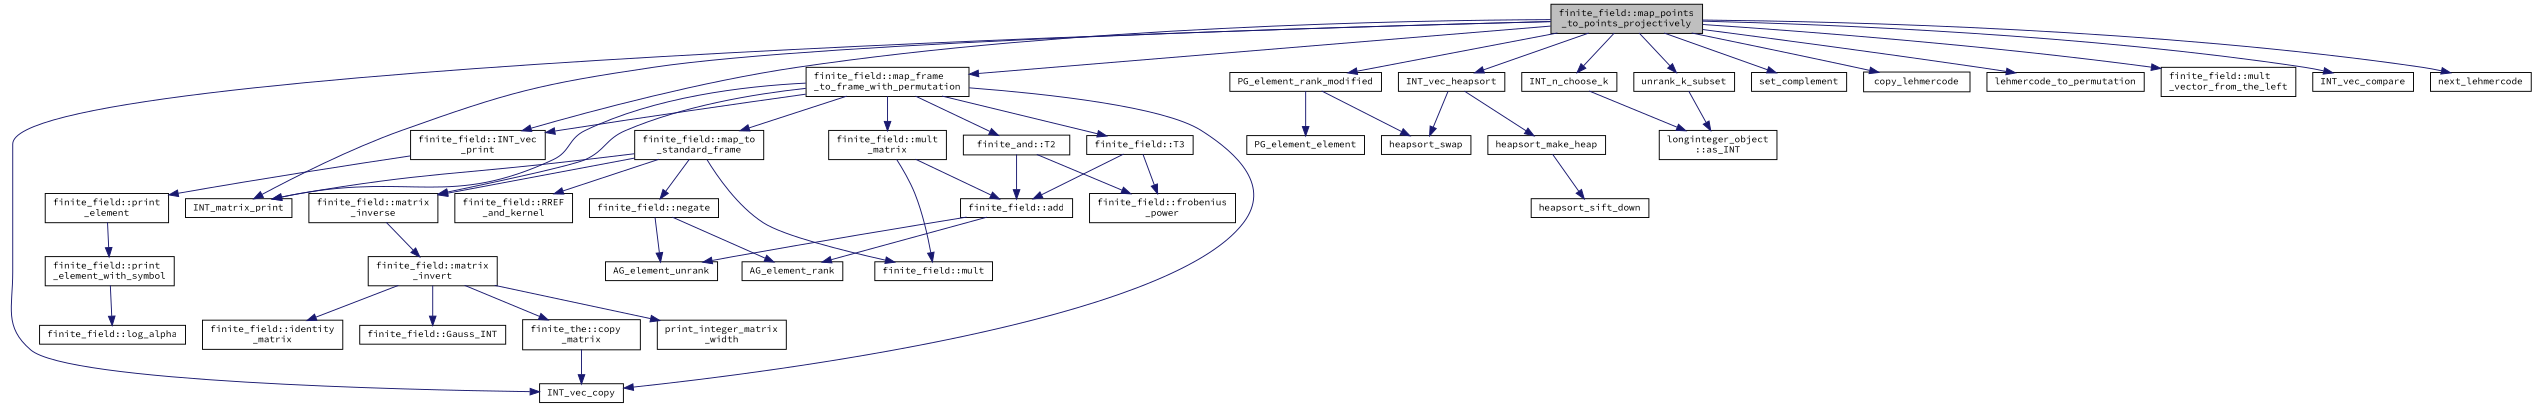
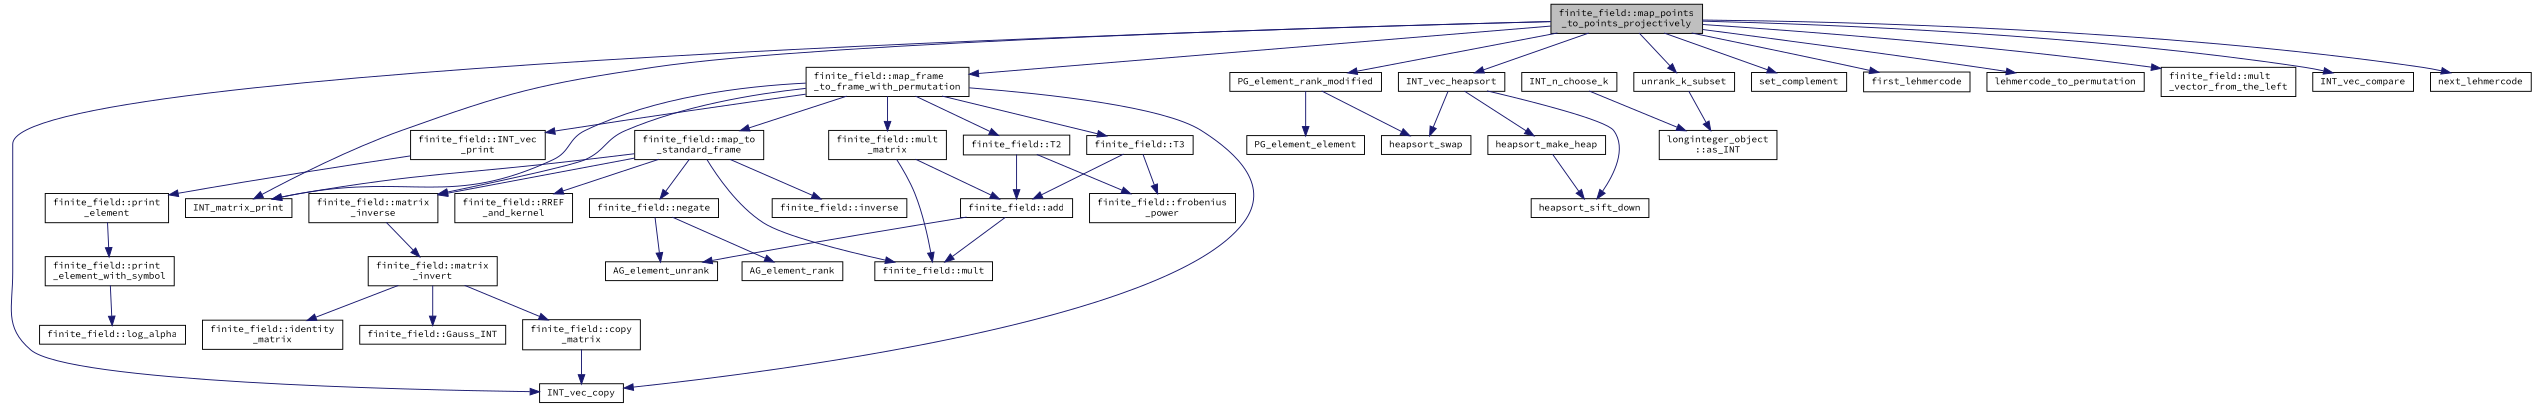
edge "finite_field::map_points _to_points_projectively" -> "INT_n_choose_k": removed
edge "finite_field::map_points _to_points_projectively" -> "finite_field::INT_vec _print": removed
node "copy_lehmercode": label "copy_lehmercode" -> "first_lehmercode"
edge "INT_vec_heapsort" -> "heapsort_sift_down": added
node "finite_and::T2": label "finite_and::T2" -> "finite_field::T2"
node "finite_field::inverse": added
edge "finite_field::add" -> "AG_element_rank": now "finite_field::add" -> "finite_field::mult"
node "finite_the::copy _matrix": label "finite_the::copy _matrix" -> "finite_field::copy _matrix"
node "print_integer_matrix _width": removed
